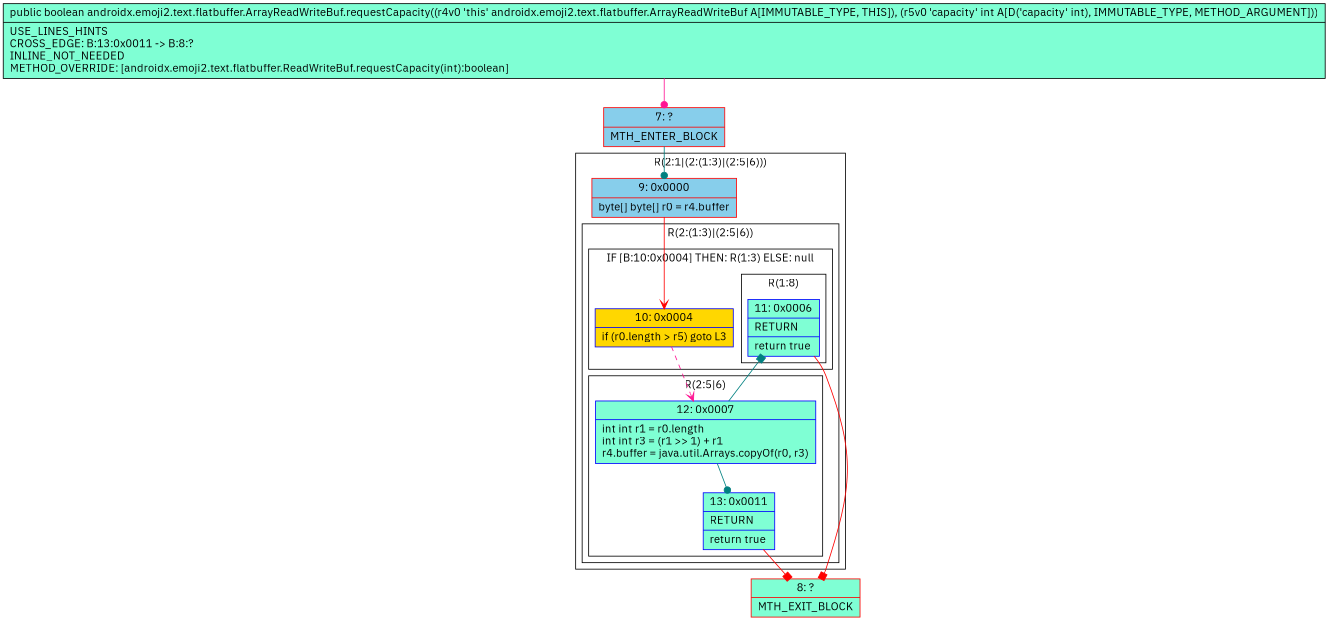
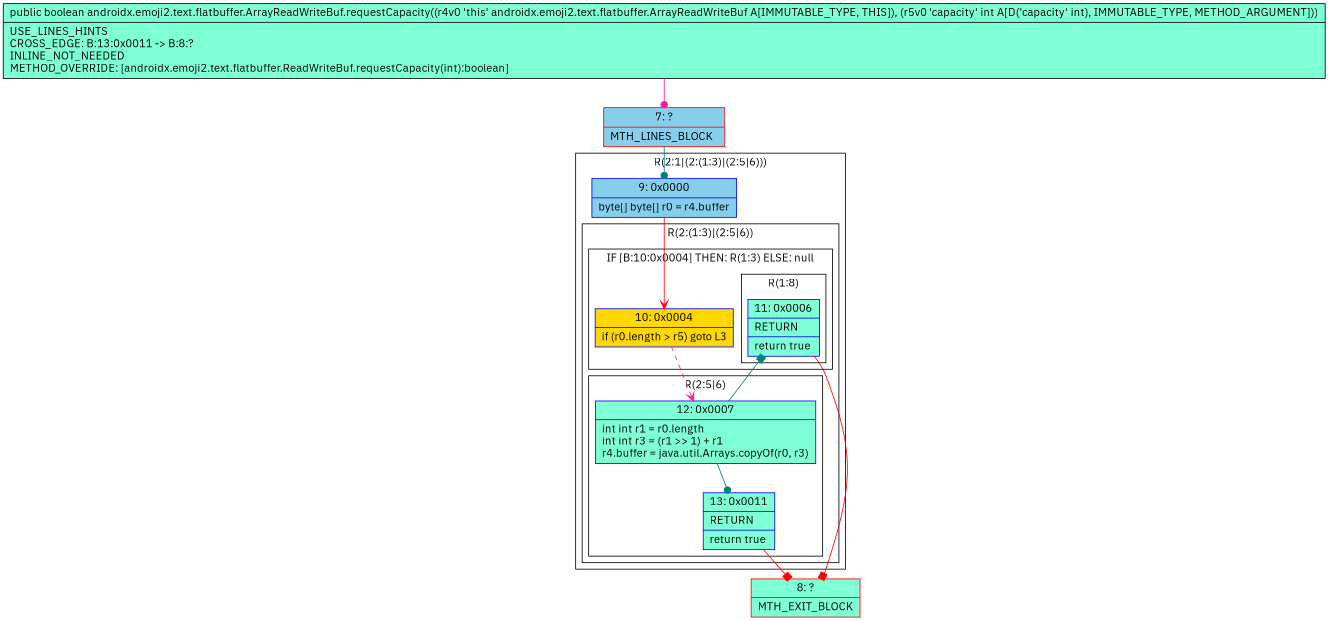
node "7: ?": text "MTH_ENTER_BLOCK" -> "MTH_LINES_BLOCK"
node "9: 0x0000": color red -> blue
